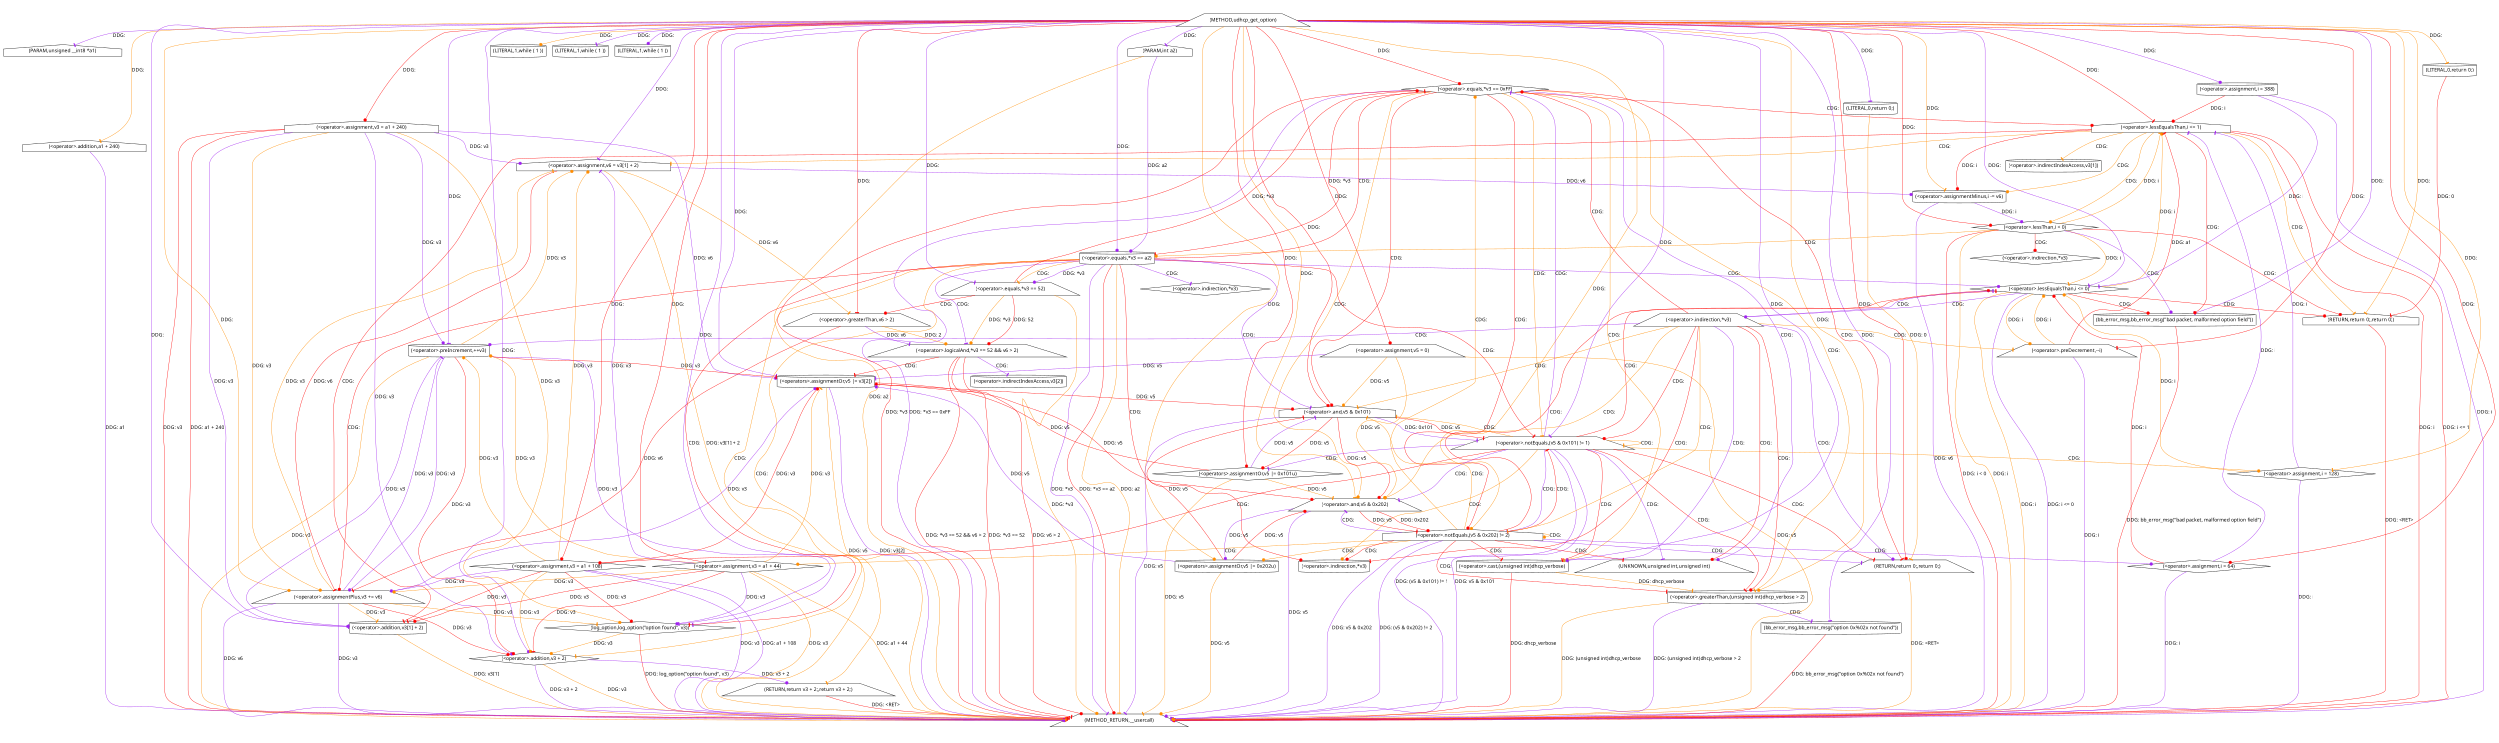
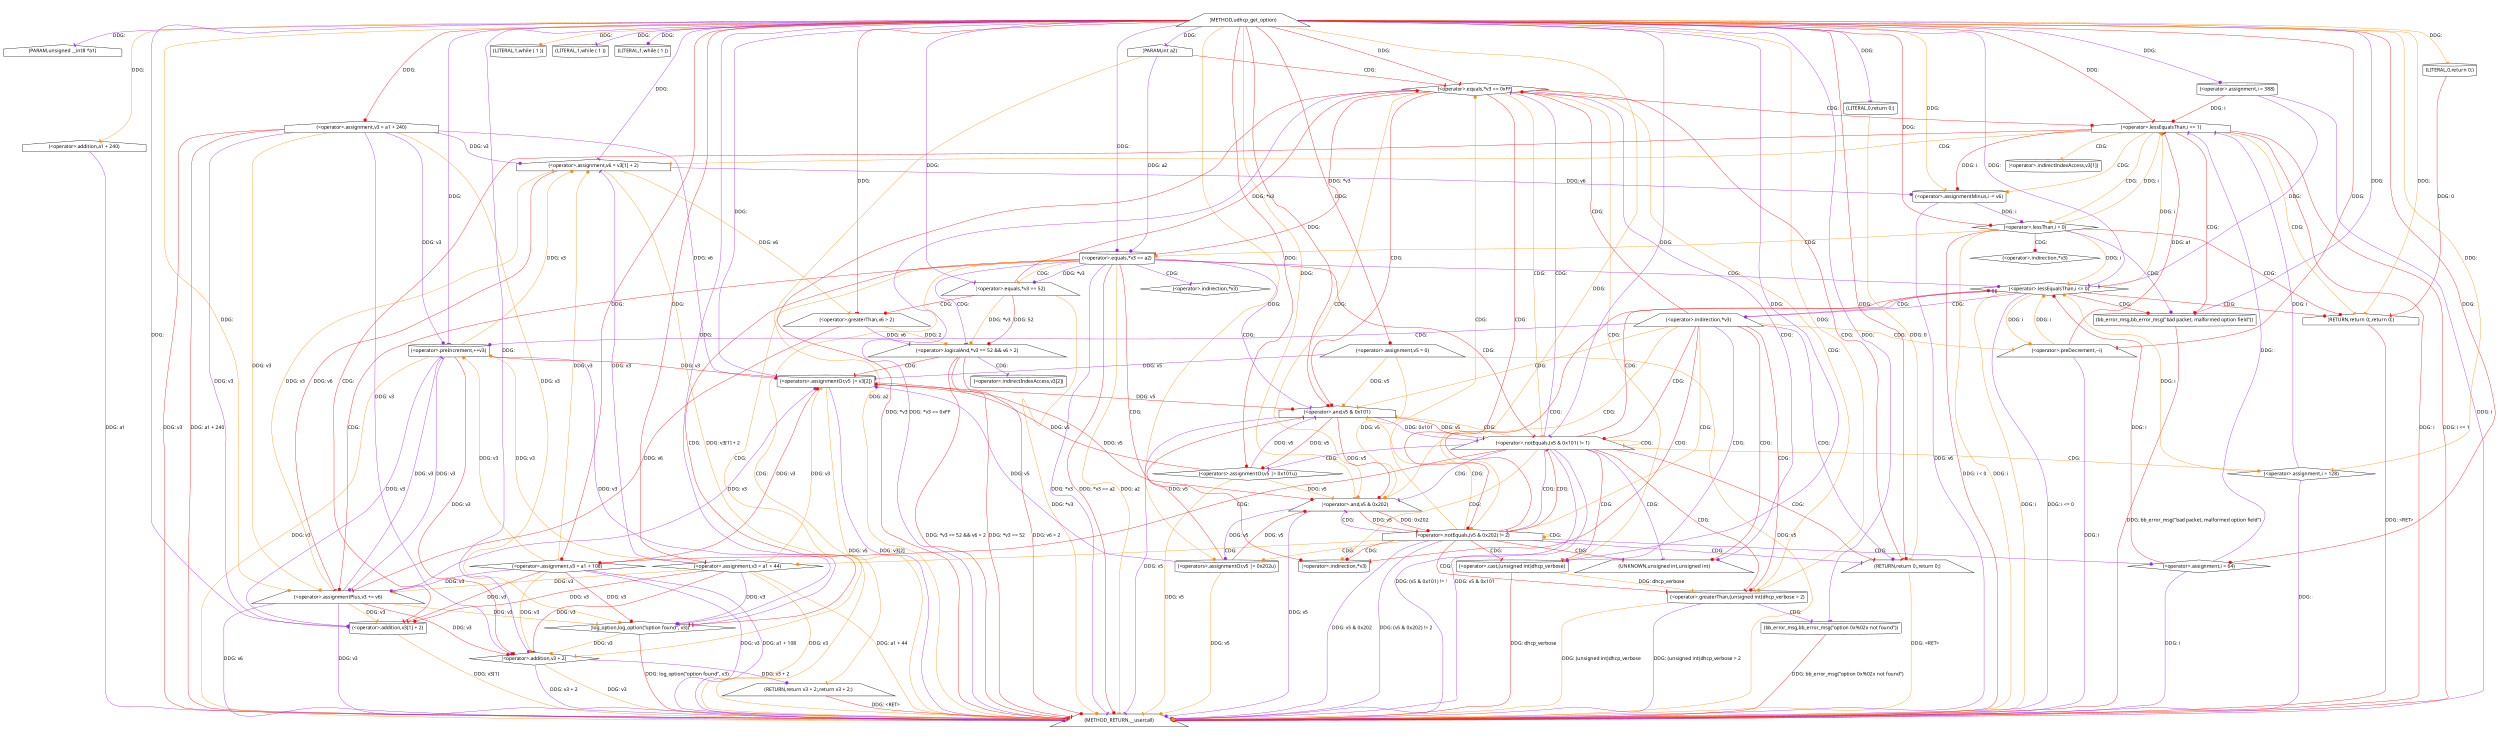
edge "(METHOD,udhcp_get_option)" -> "(<operator>.equals,*v3 == 0xFF)": arrowhead dot -> tee
edge "(<operator>.equals,*v3 == a2)" -> "(<operator>.equals,*v3 == 0xFF)": now "(PARAM,int a2)" -> "(<operator>.equals,*v3 == 0xFF)"
